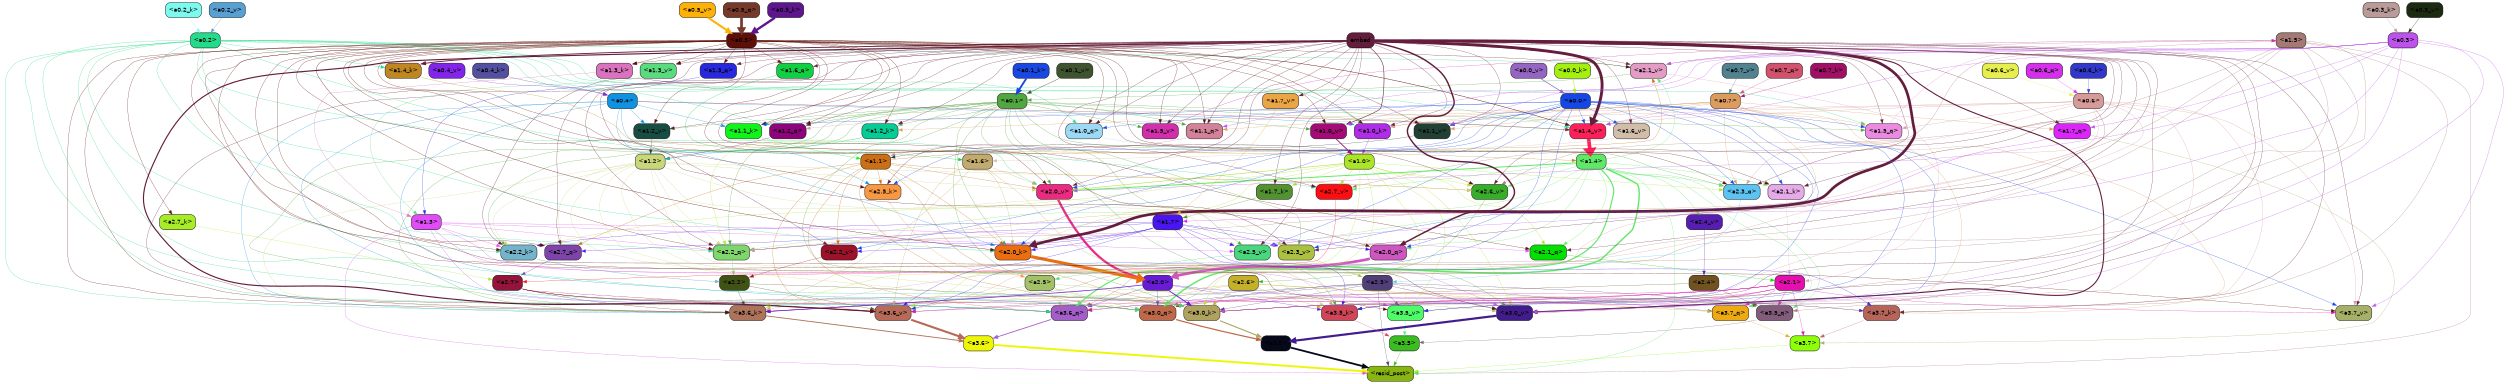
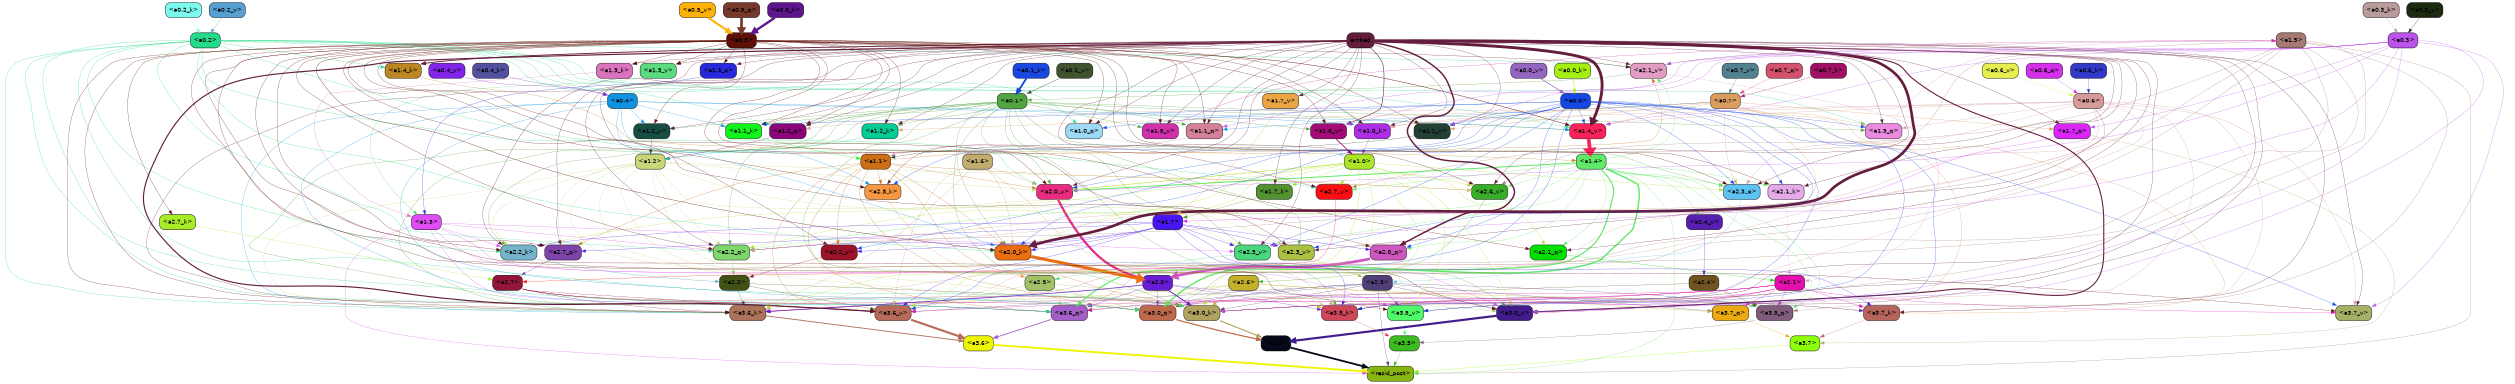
node "<a1.6_q>": removed
edge "<a0.4>" -> "<a1.4_v>": color #94143b -> #1092e2
edge "<a0.7>" -> "<a1.1_q>": color #db9c5e -> #1092e2
node "<a1.6_v>": removed
edge "<a1.2_k>" -> "<a2.2_q>": now "<a1.0>" -> "<a2.2_q>"
edge "<a1.3>" -> "<a2.1_q>": removed
edge "<a2.6>" -> "<a3.0_q>": added
edge "<a2.1>" -> "<a3.7>": now "<a2.1>" -> "<a3.7_k>"
